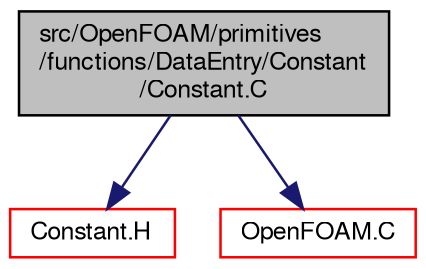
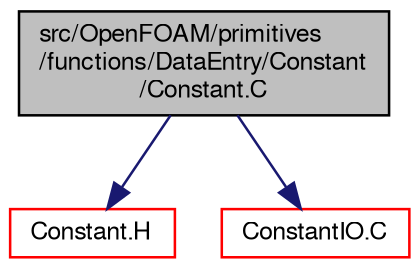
node "OpenFOAM.C": label "OpenFOAM.C" -> "ConstantIO.C"
